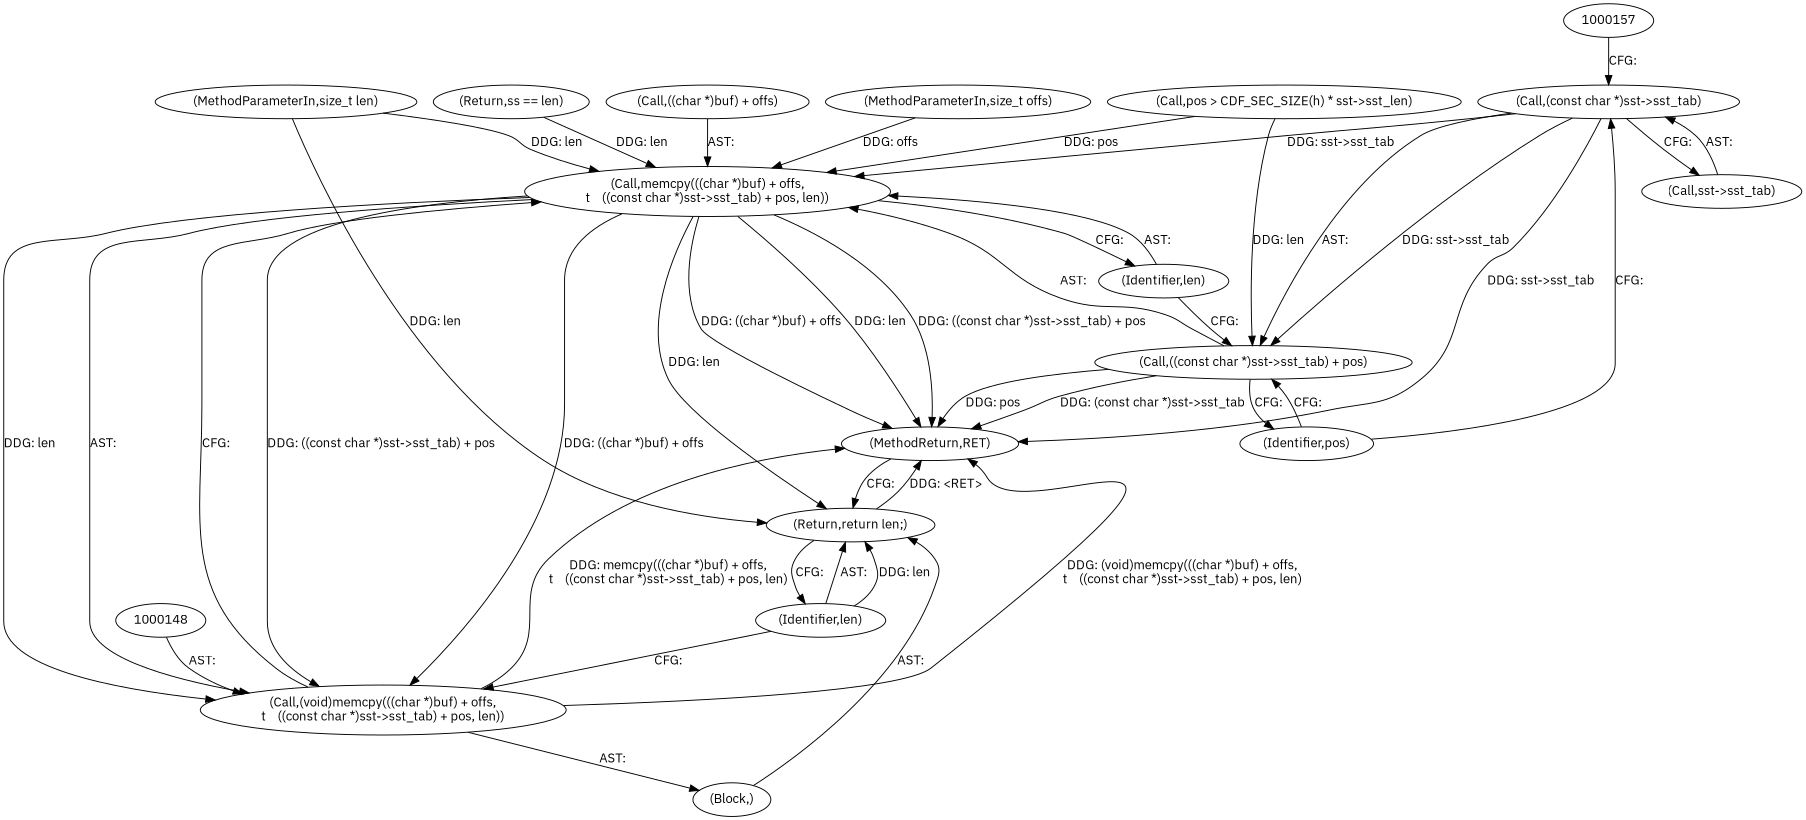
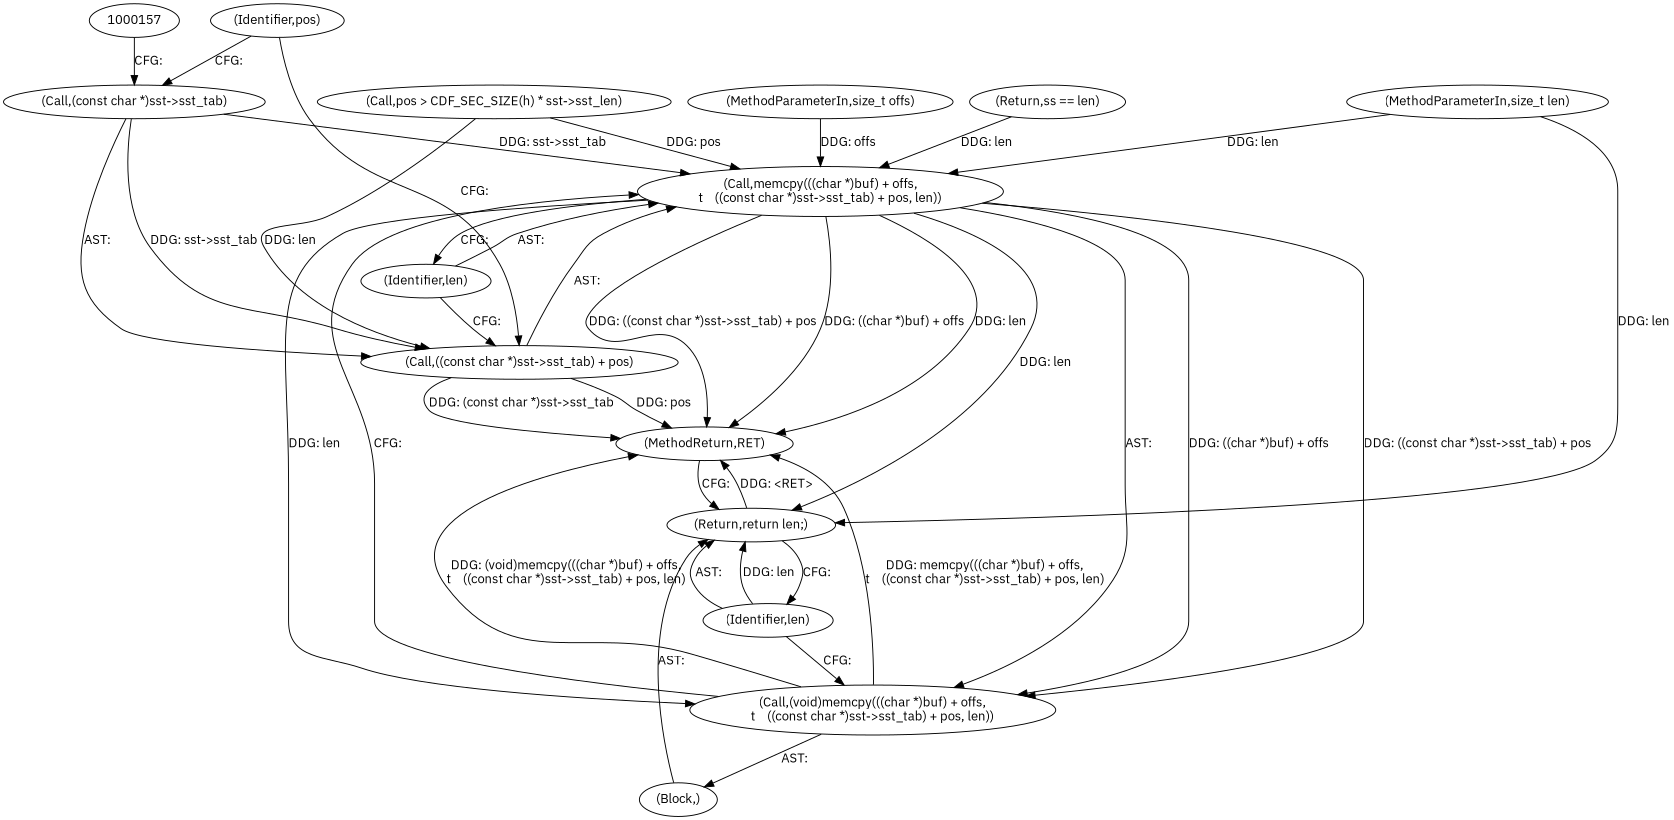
node "(Call,((char *)buf) + offs)": removed
node "(Call,sst->sst_tab)": removed
edge "(Call,(const char *)sst->sst_tab)" -> "(MethodReturn,RET)": removed, label "DDG: sst->sst_tab"
edge "(Call,((const char *)sst->sst_tab) + pos)" -> "(Identifier,pos)": removed, label "CFG:"
node "1000148": removed
